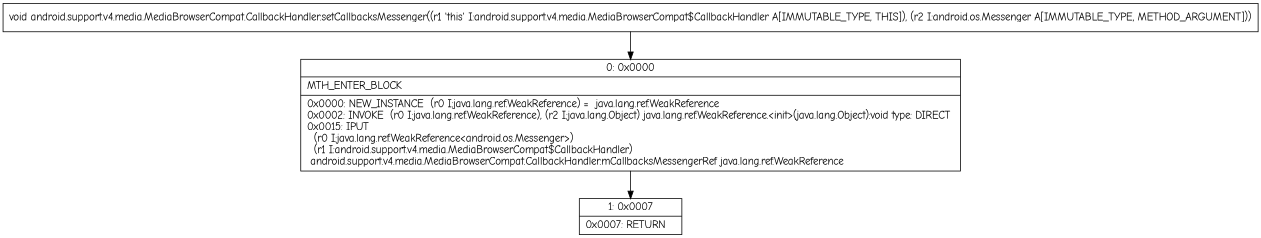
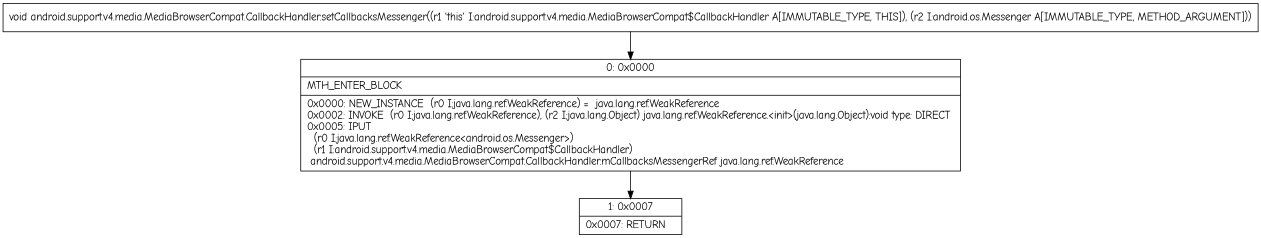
node "0: 0x0000": text "0x0015: IPUT" -> "0x0005: IPUT"
